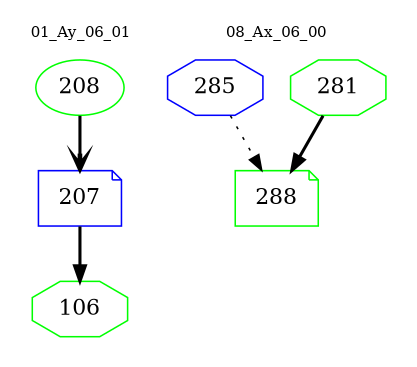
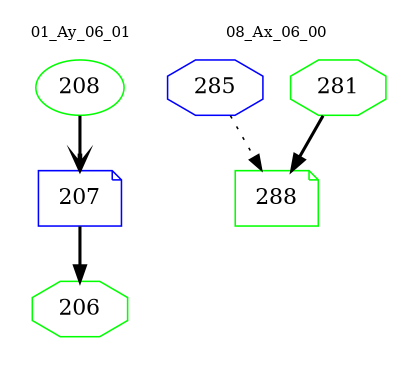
node "106": label "106" -> "206"
